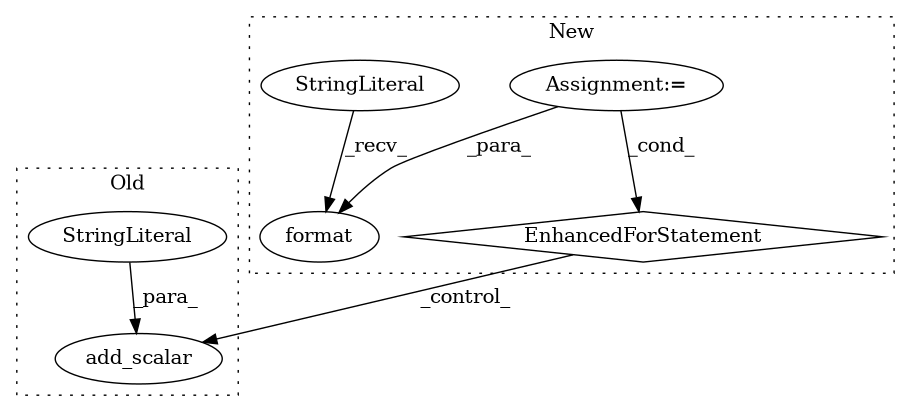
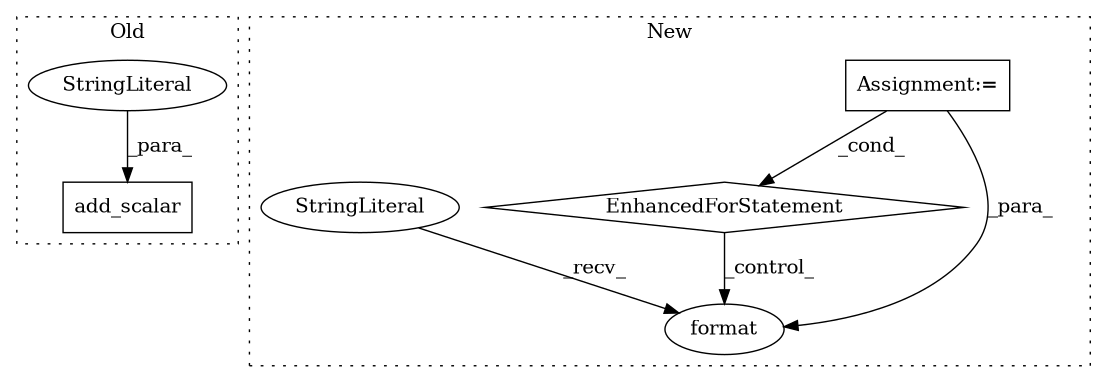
node "Assignment:=": shape ellipse -> box
edge "EnhancedForStatement" -> "add_scalar": now "EnhancedForStatement" -> "format"
node "add_scalar": shape ellipse -> box
